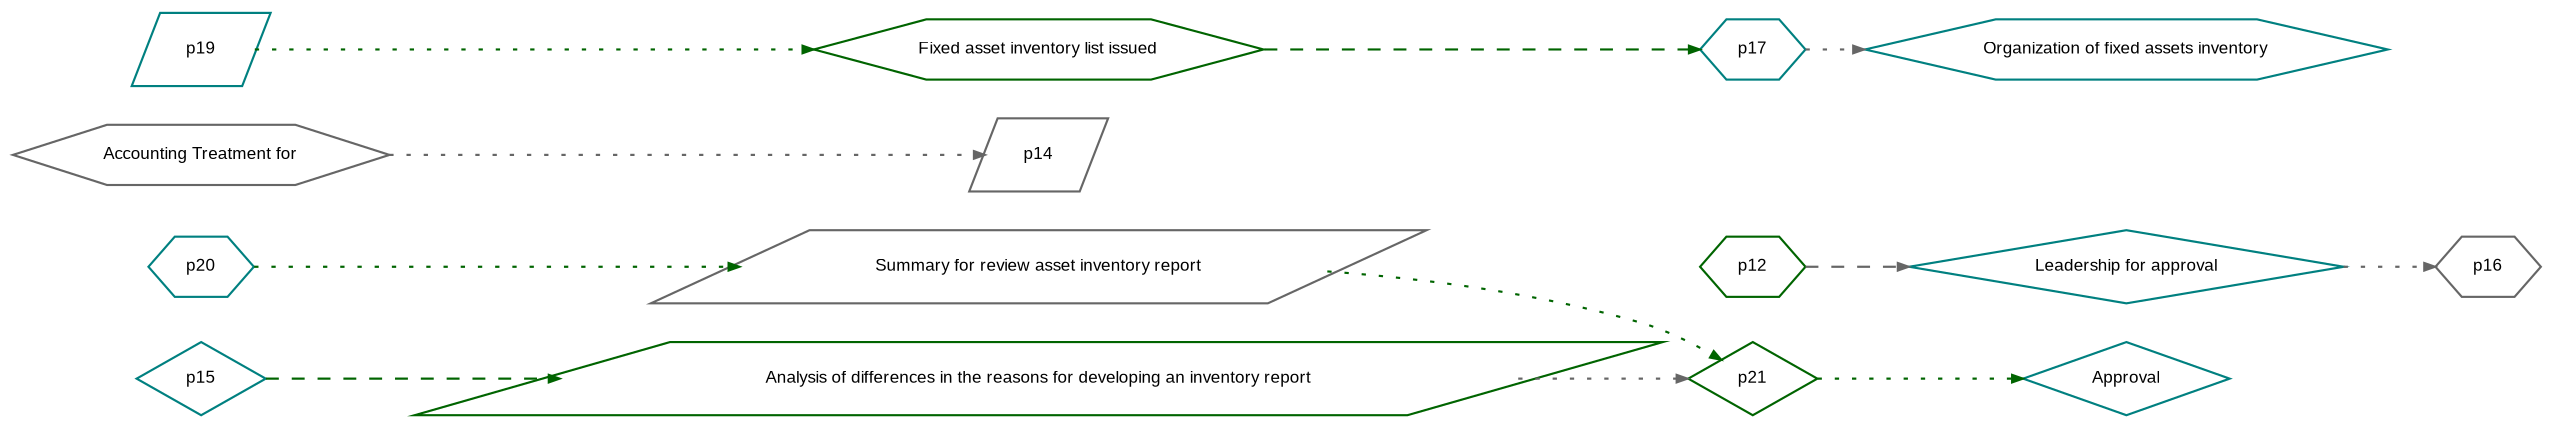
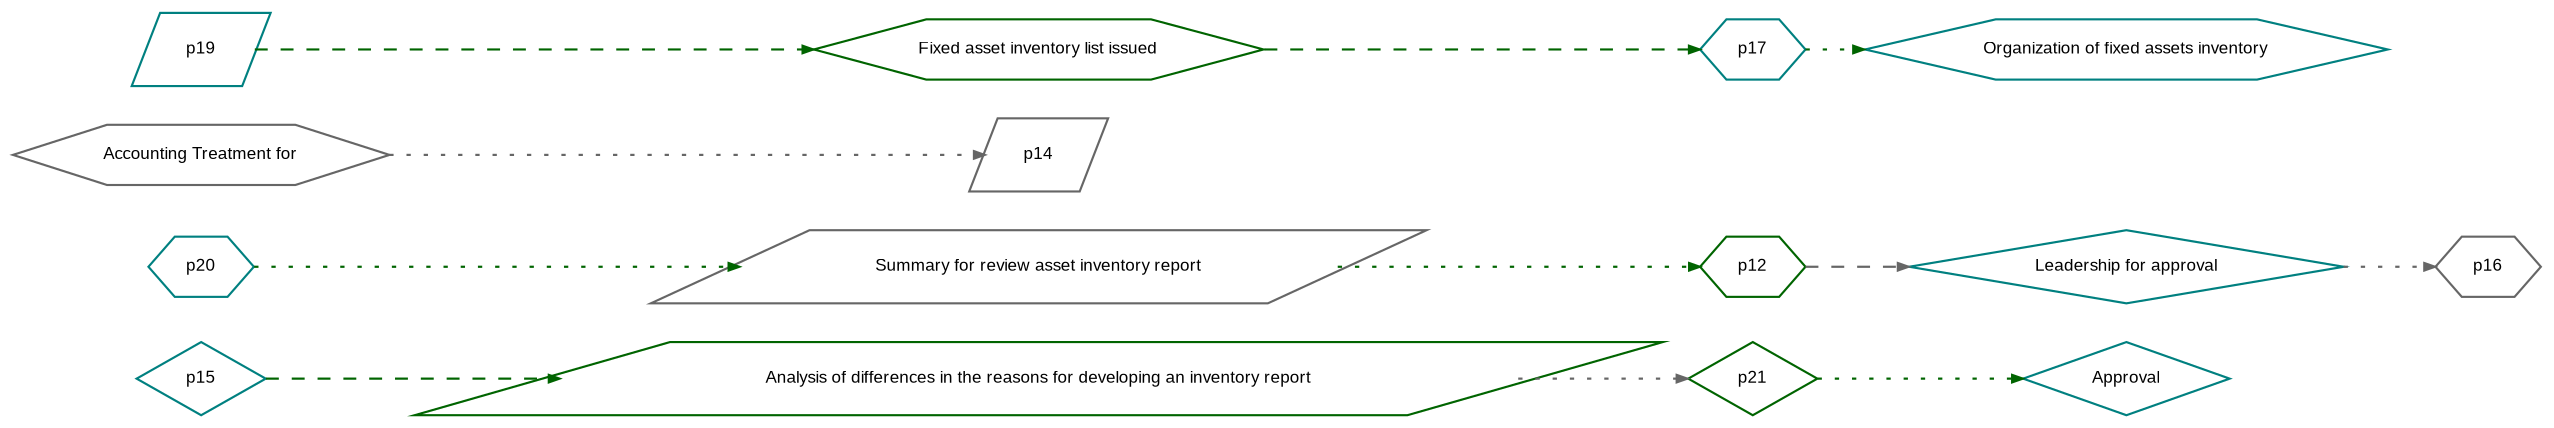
edge "p19" -> "Fixed asset inventory list issued": style dotted -> dashed
edge "p17" -> "Organization of fixed assets inventory": color gray40 -> darkgreen
edge "Summary for review asset inventory report" -> "p21": now "Summary for review asset inventory report" -> "p12"
